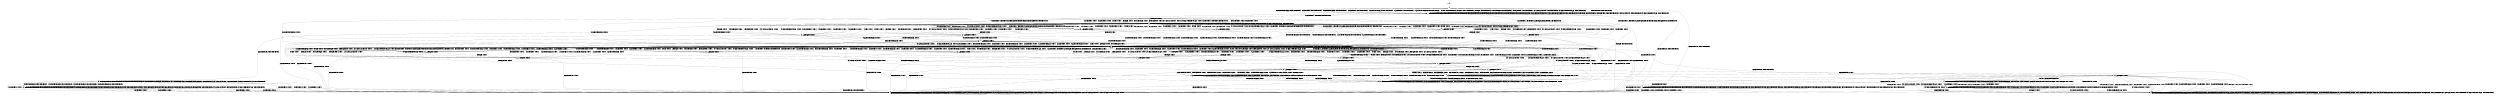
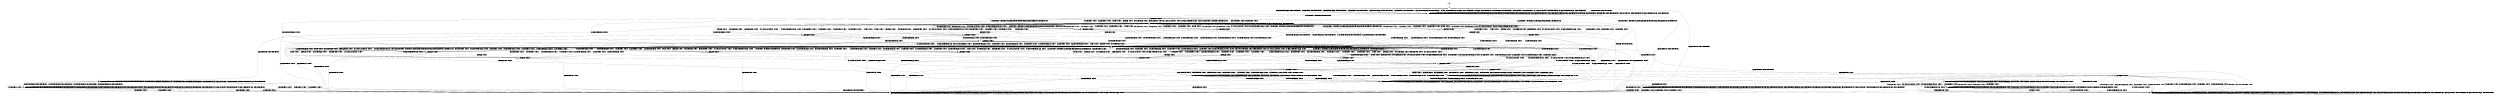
edge "s13" -> "s14": removed, label "FINISHED / CHANGE_CIPHER_SPEC|FINISHED"
